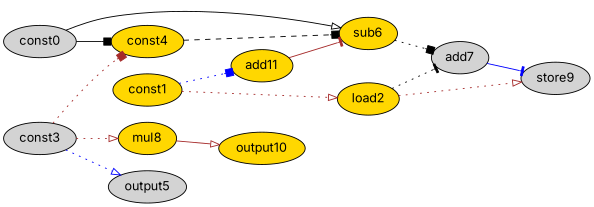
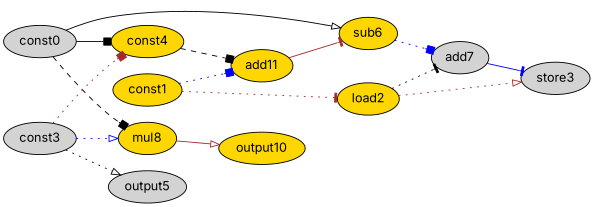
edge "const4" -> "sub6": now "const4" -> "add11"
edge "sub6" -> "add7": color black -> blue
node "store9": label "store9" -> "store3"
edge "const1" -> "load2": arrowhead onormal -> tee
edge "const0" -> "mul8": added
edge "const3" -> "mul8": color brown -> blue
edge "const3" -> "output5": color blue -> black
